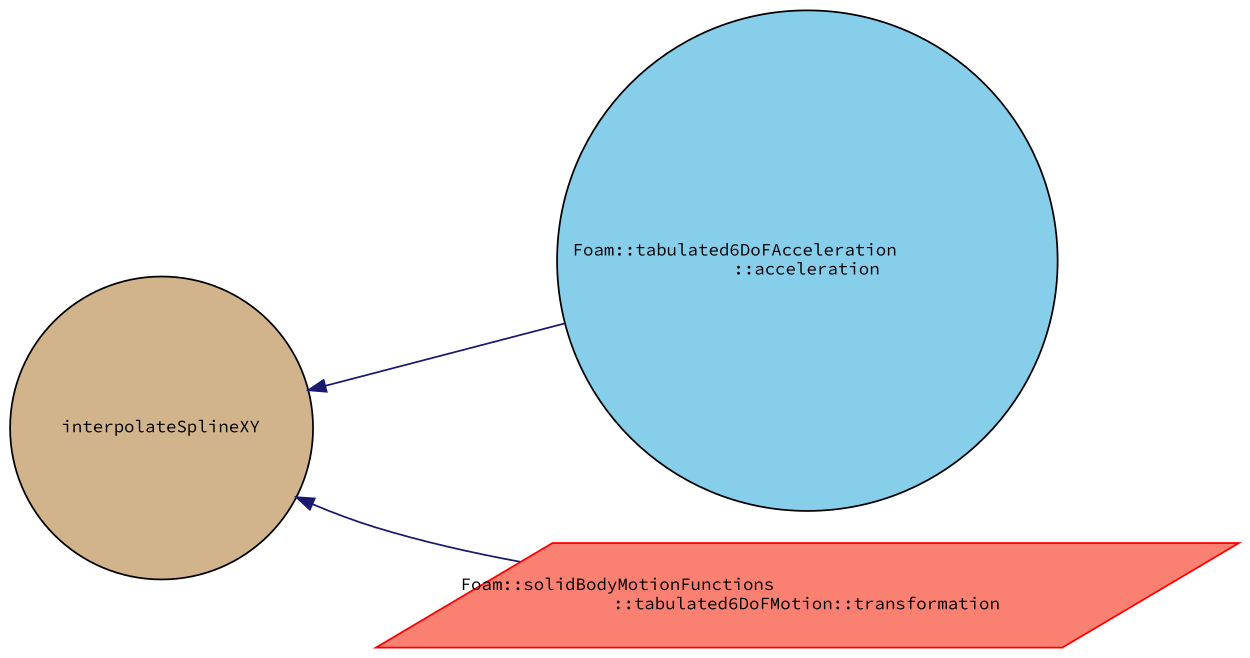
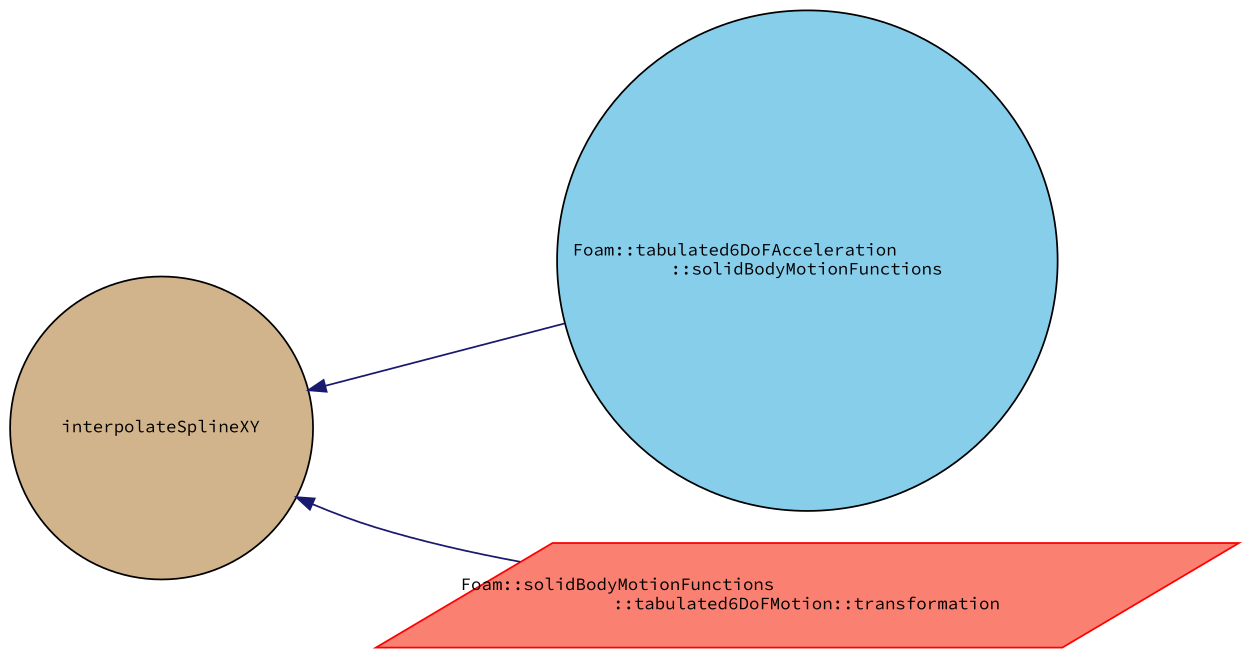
node "Foam::tabulated6DoFAcceleration ::acceleration": label "Foam::tabulated6DoFAcceleration ::acceleration" -> "Foam::tabulated6DoFAcceleration ::solidBodyMotionFunctions"
